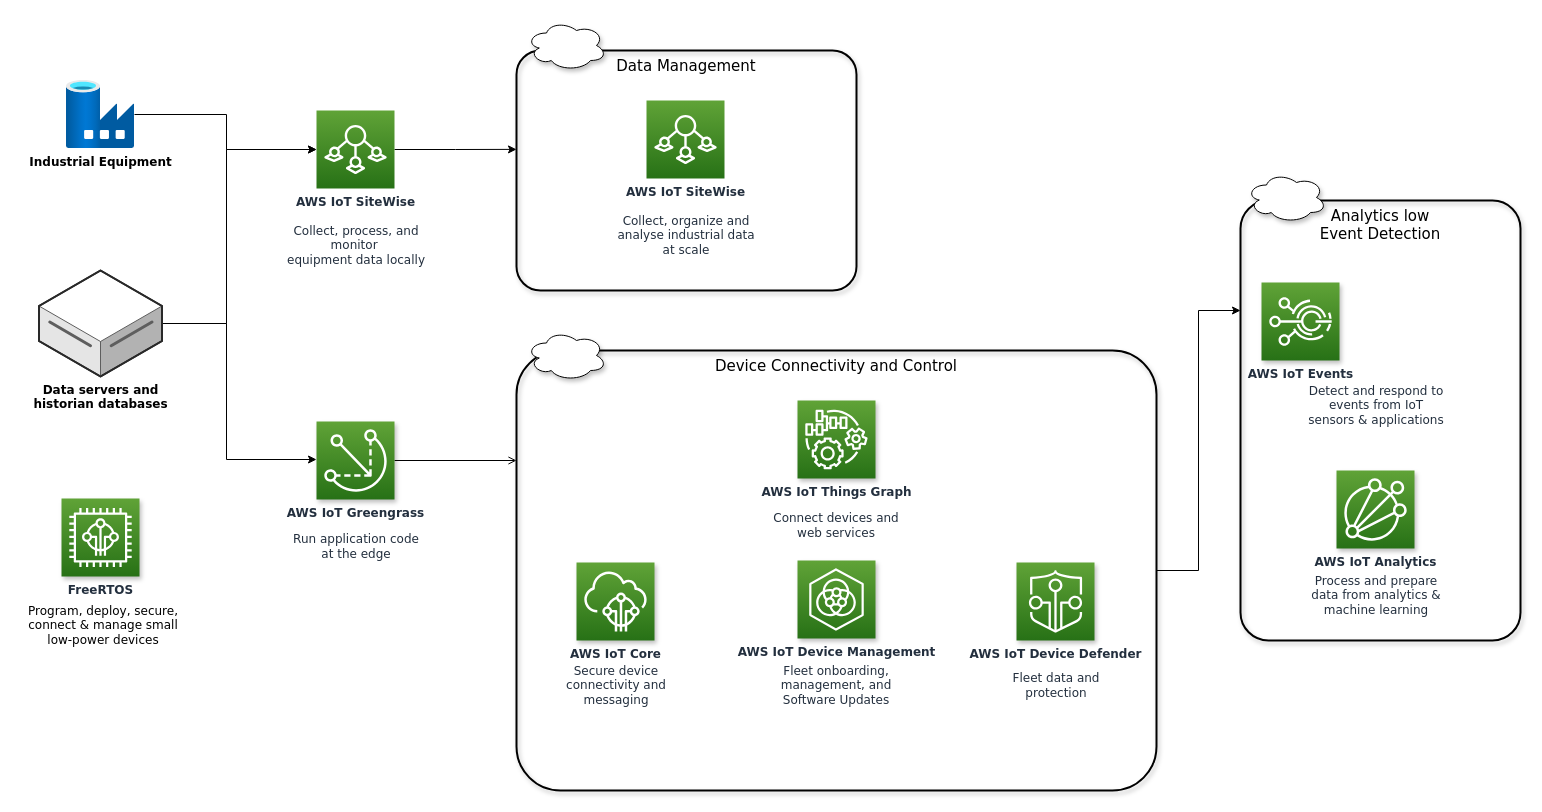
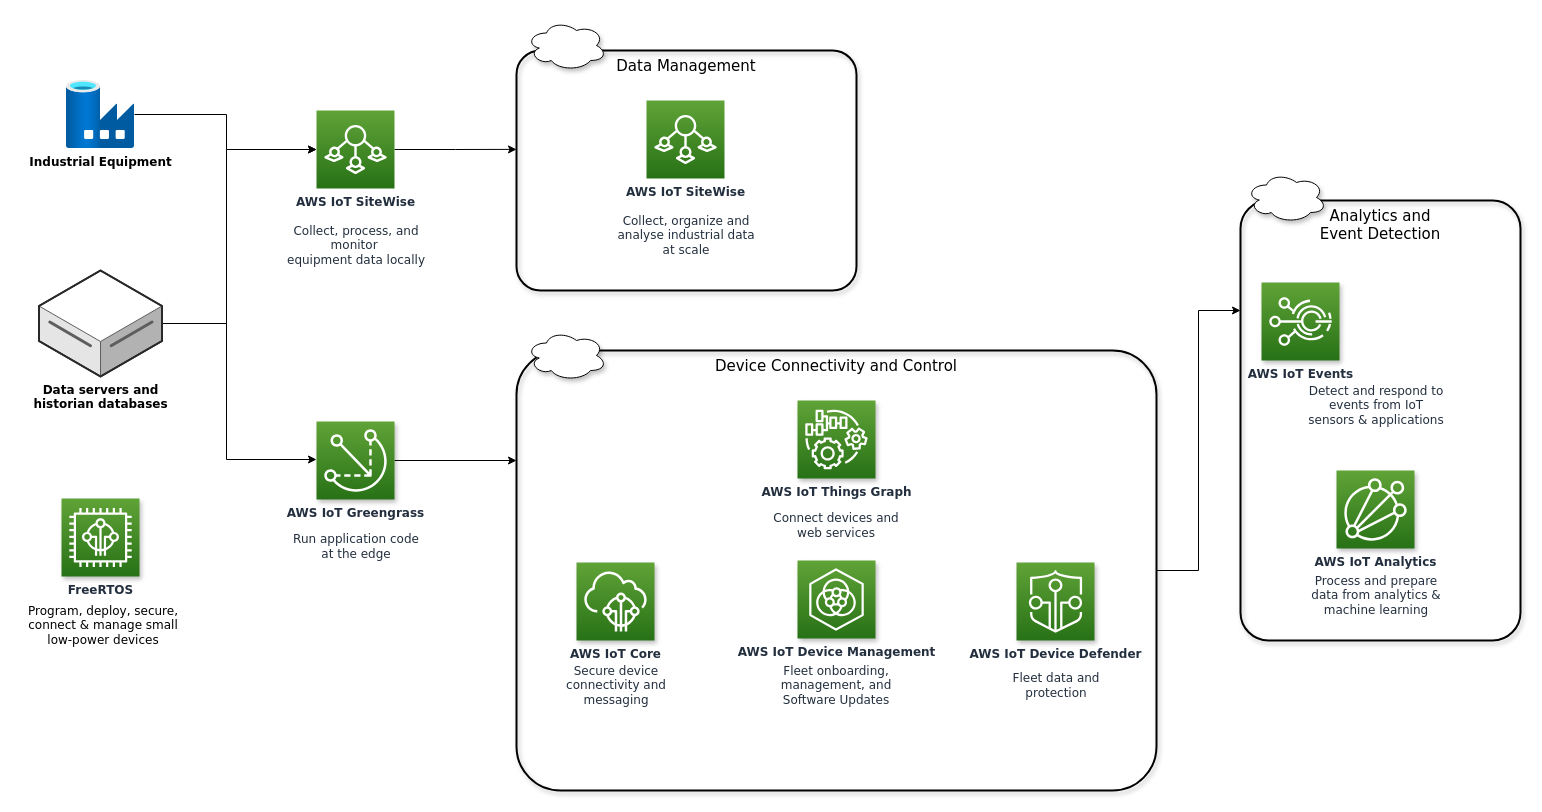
node "Analytics low Event Detection": label "Analytics low Event Detection" -> "Analytics and Event Detection"
edge "AWS IoT Greengrass" -> "Device Connectivity and Control": arrowhead open -> classic
